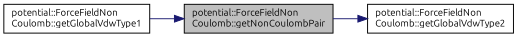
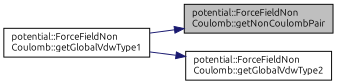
edge "potential::ForceFieldNon Coulomb::getNonCoulombPair" -> "potential::ForceFieldNon Coulomb::getGlobalVdwType2": now "potential::ForceFieldNon Coulomb::getGlobalVdwType1" -> "potential::ForceFieldNon Coulomb::getGlobalVdwType2"
